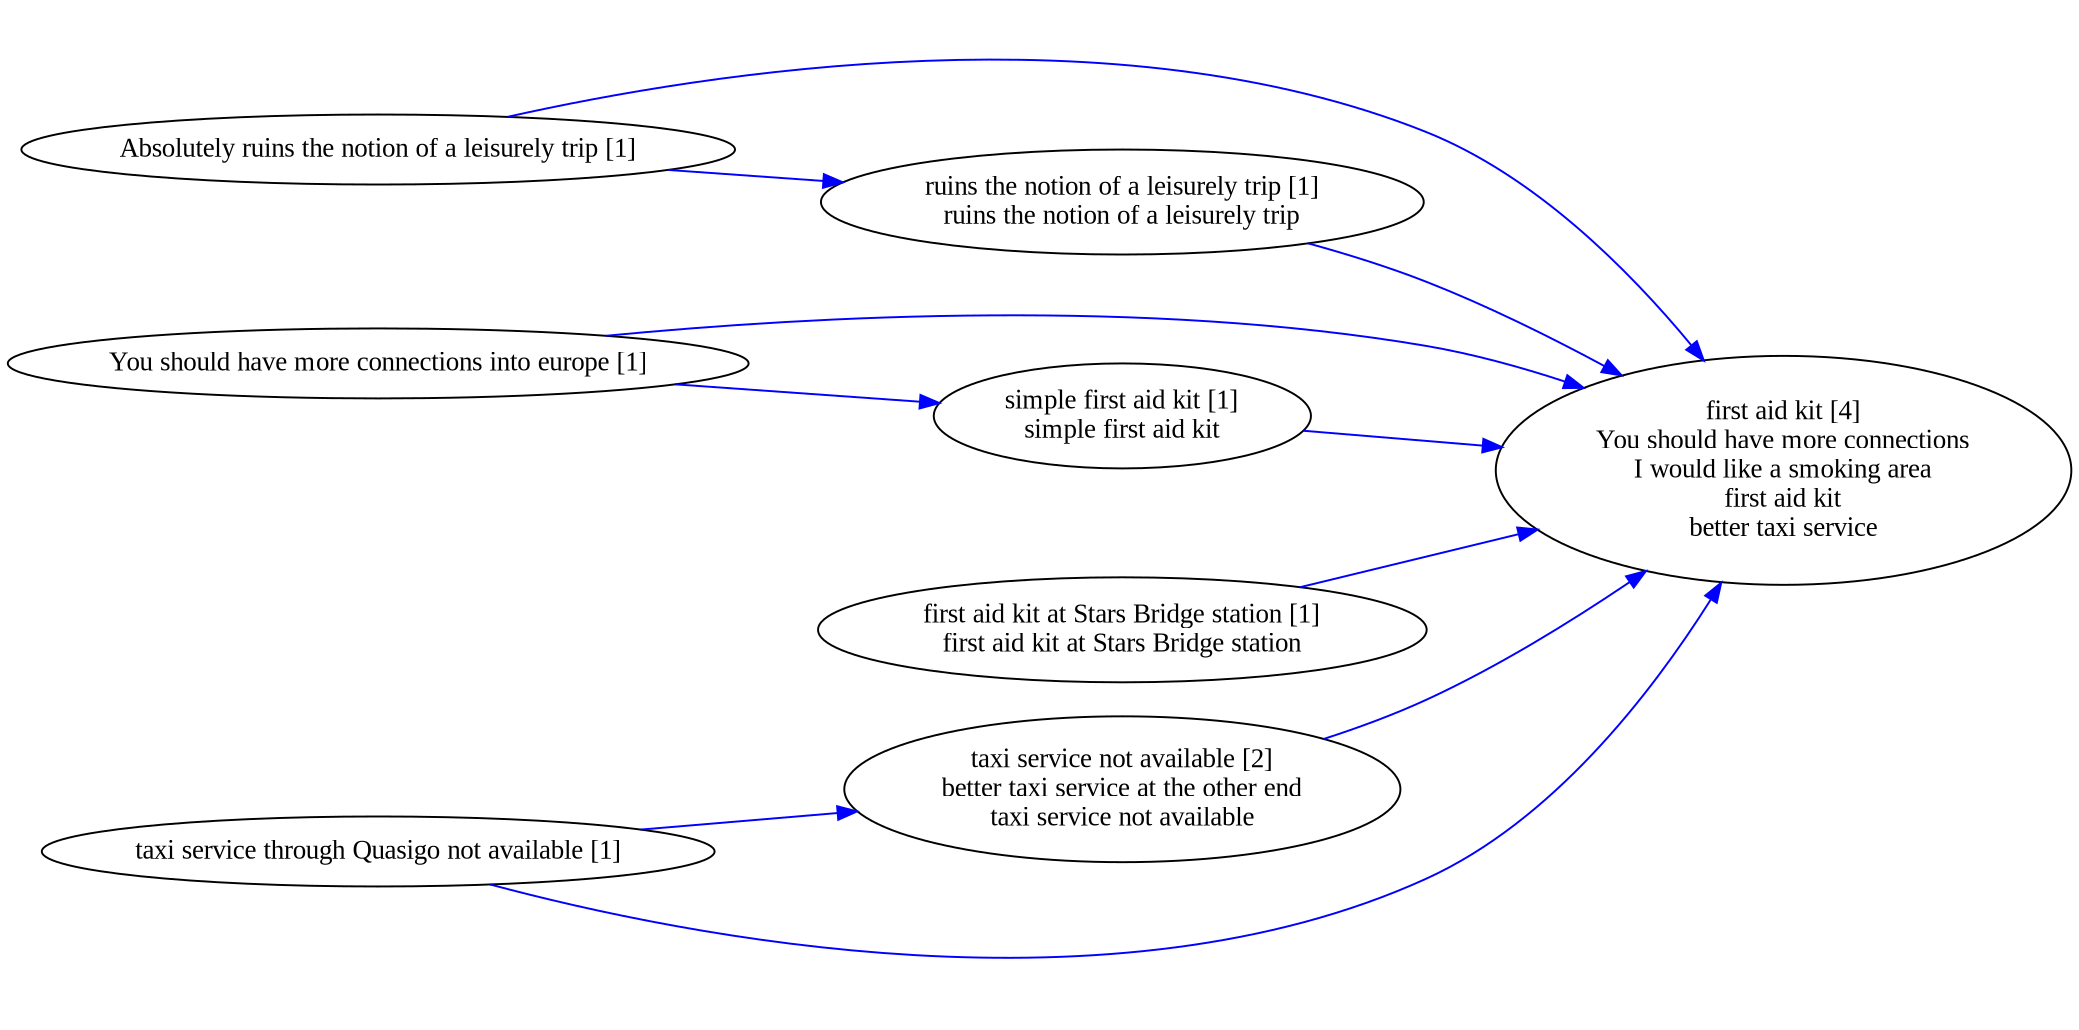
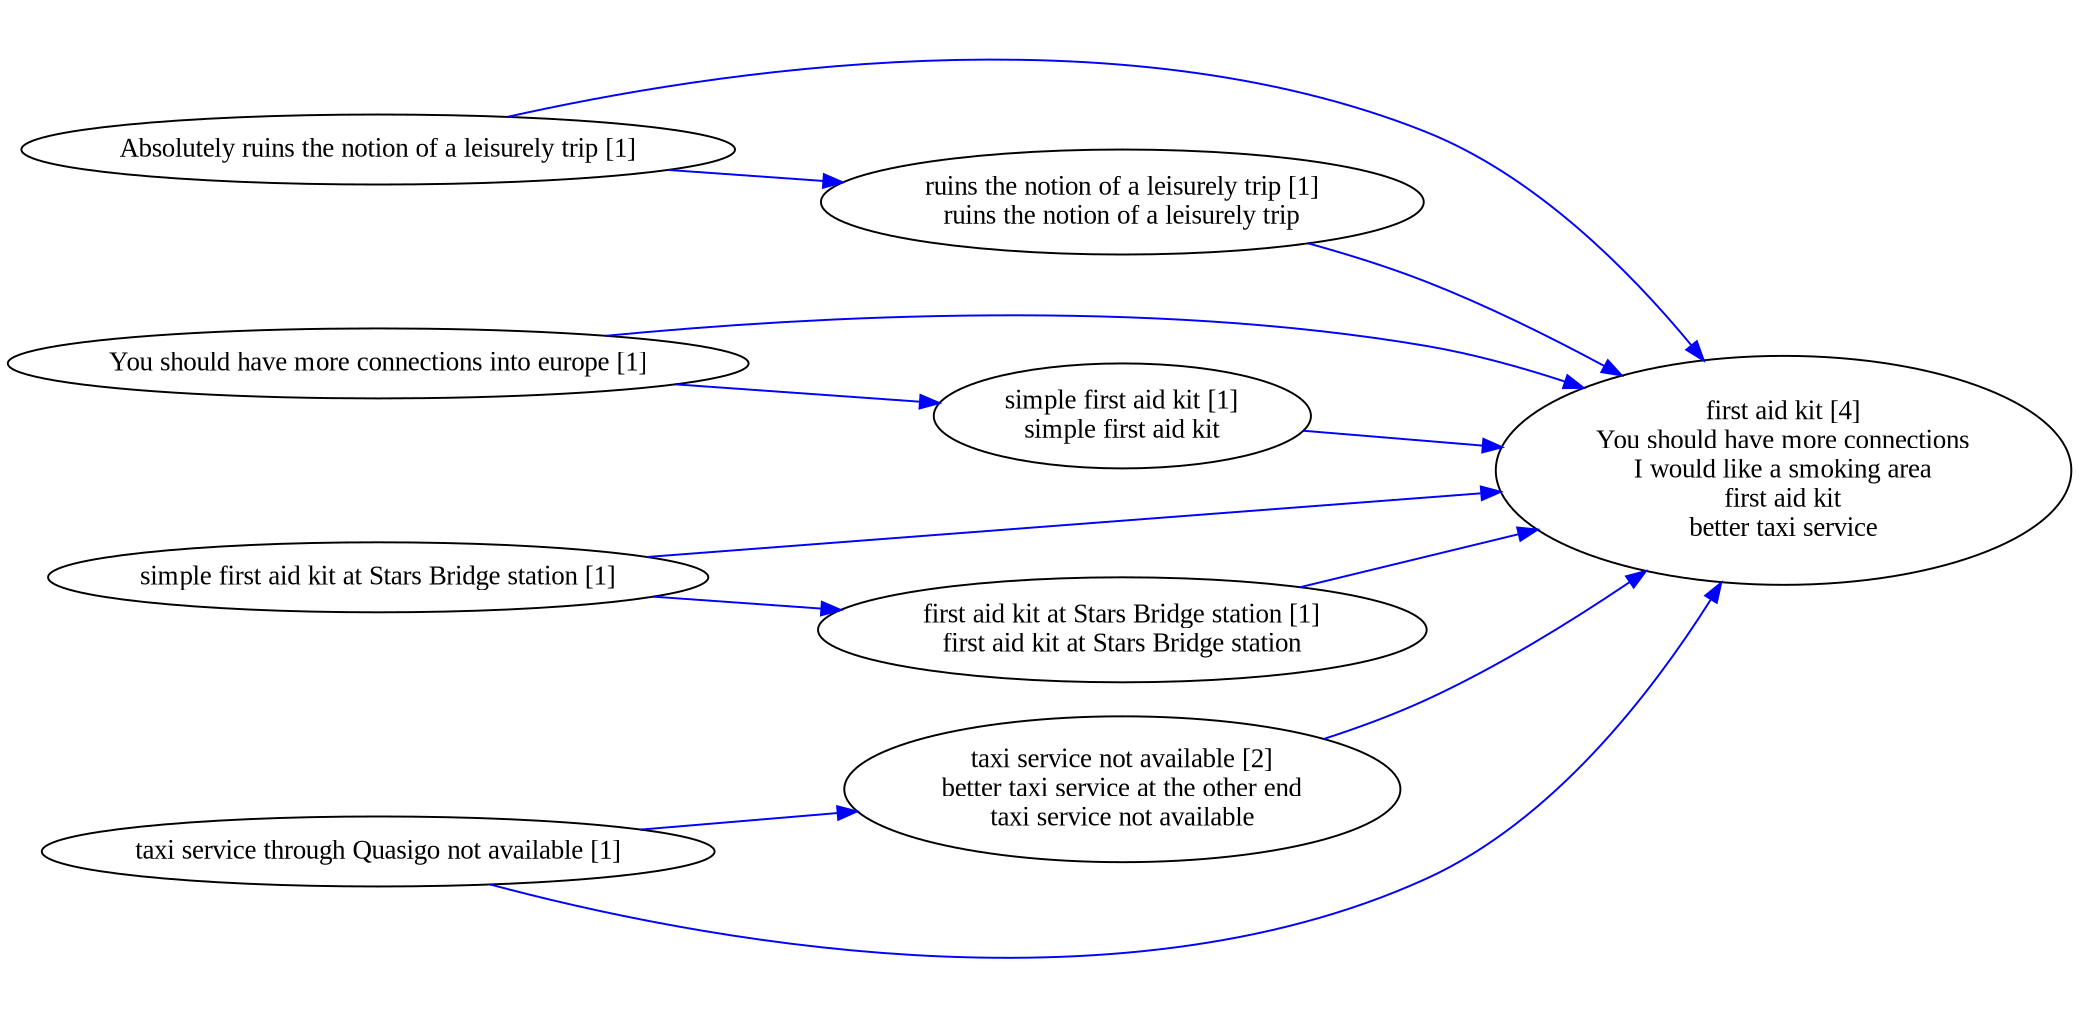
node "simple first aid kit at Stars Bridge station [1]": added
